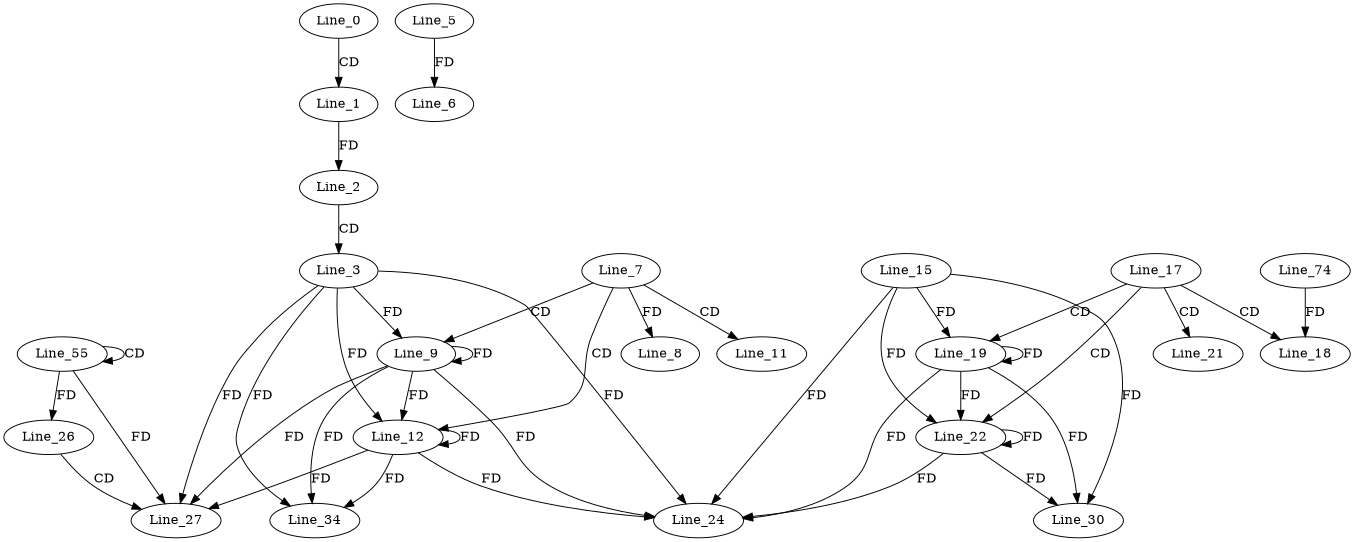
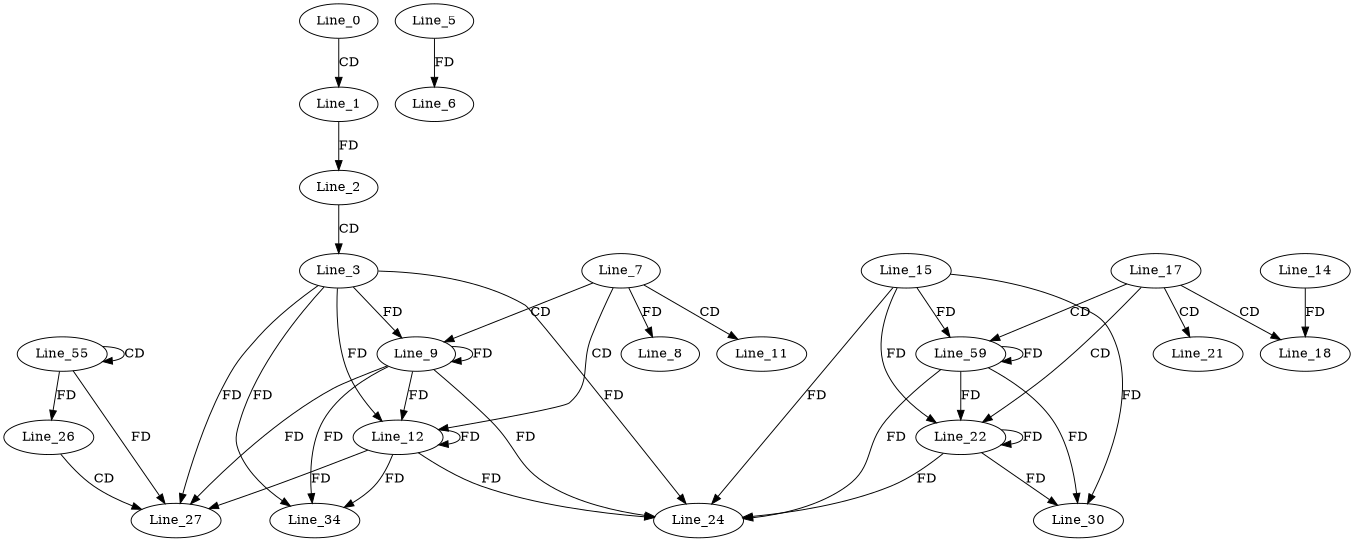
node "Line_74": label "Line_74" -> "Line_14"
node "Line_19": label "Line_19" -> "Line_59"
